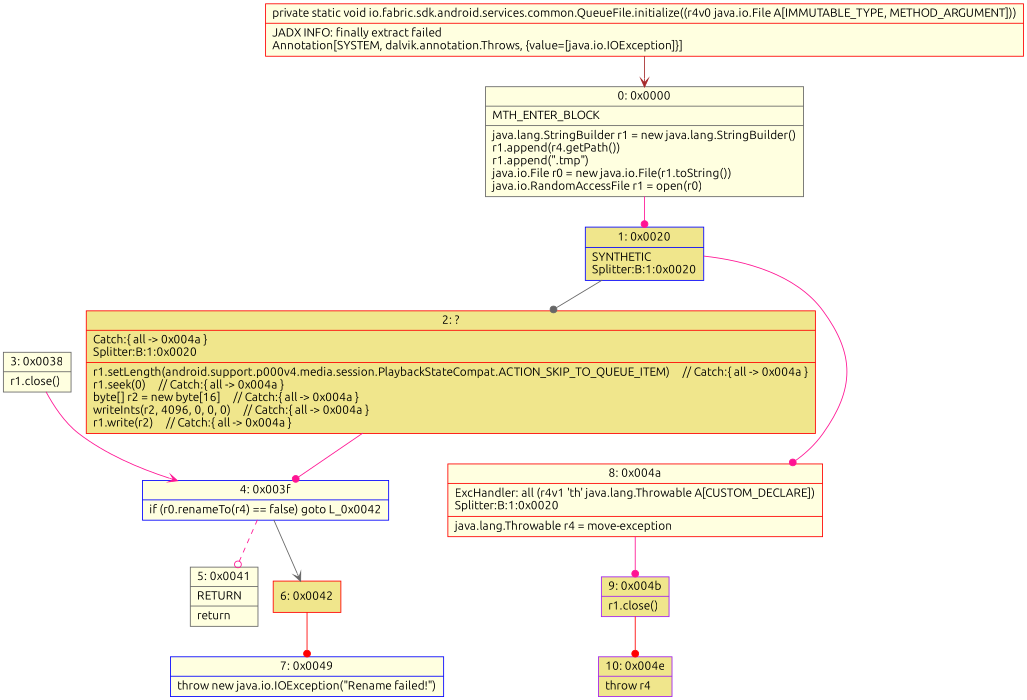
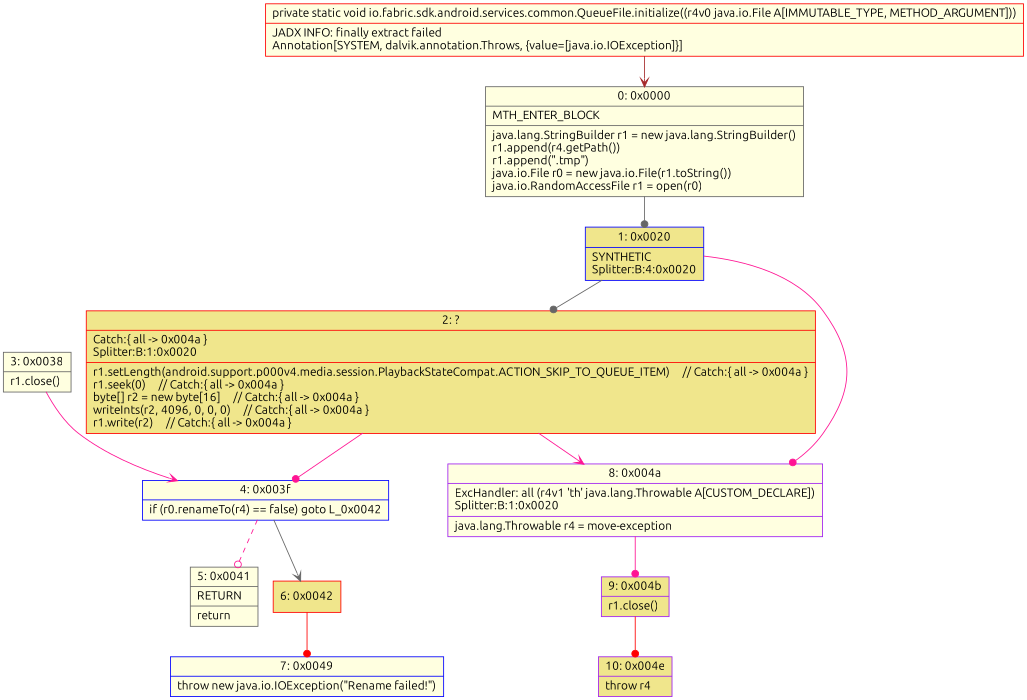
edge "0: 0x0000" -> "1: 0x0020": color deeppink -> gray40
node "1: 0x0020": text "Splitter:B:1:0x0020" -> "Splitter:B:4:0x0020"
edge "2: ?" -> "8: 0x004a": added
node "8: 0x004a": color red -> purple
